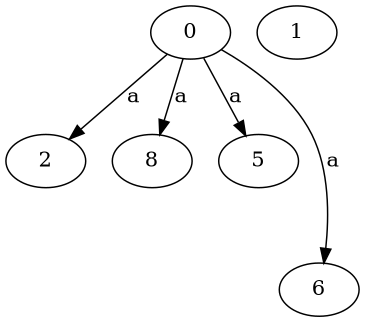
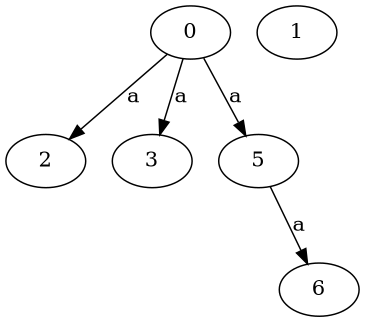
edge "0" -> "6": now "5" -> "6"
node "8": label "8" -> "3"
